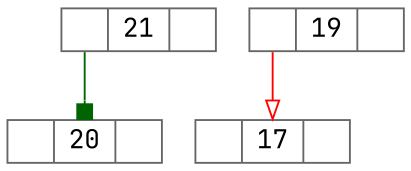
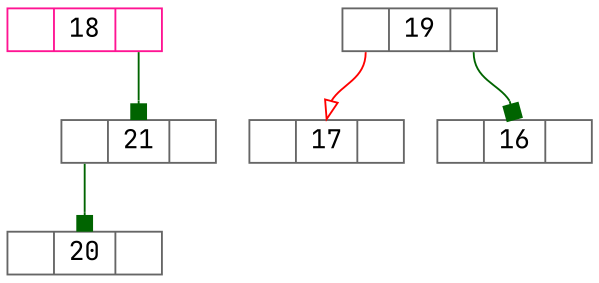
node "18": added
node "16": added
